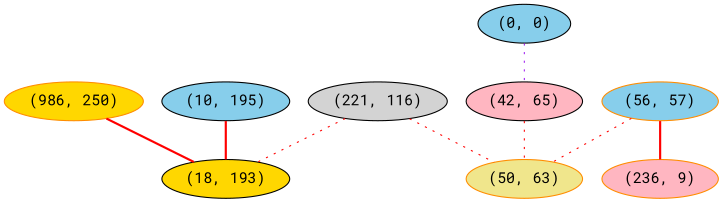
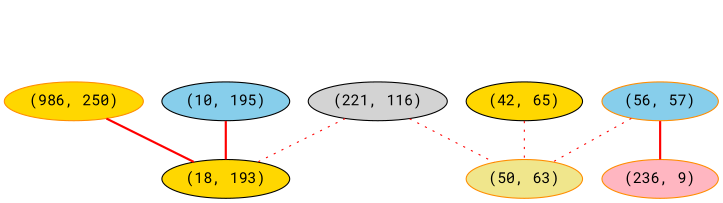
node "(0, 0)": removed
node "(42, 65)": fillcolor lightpink -> gold
